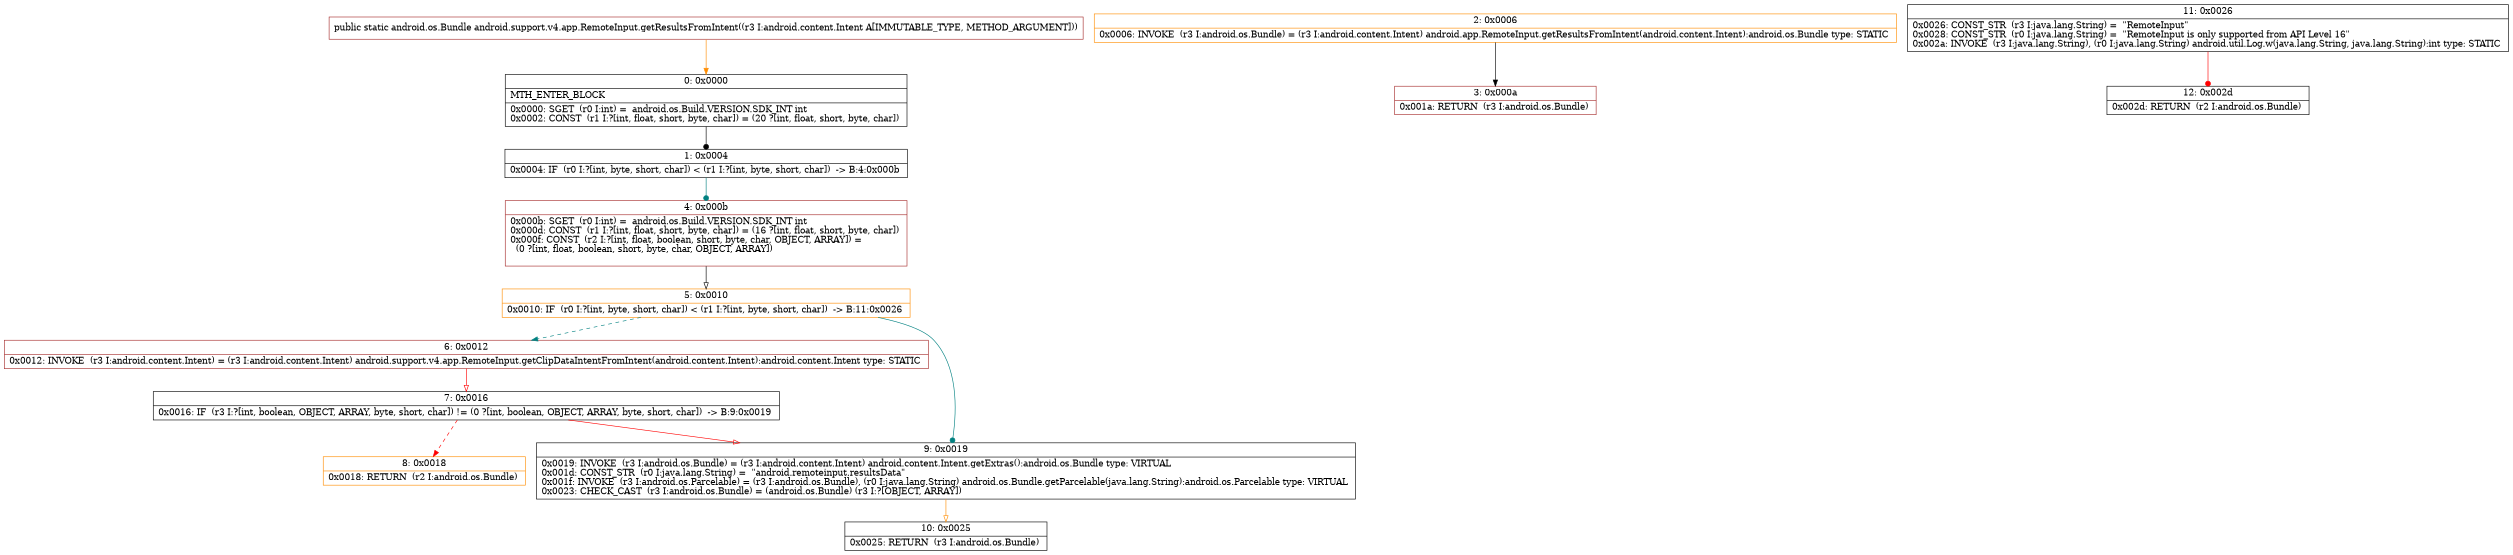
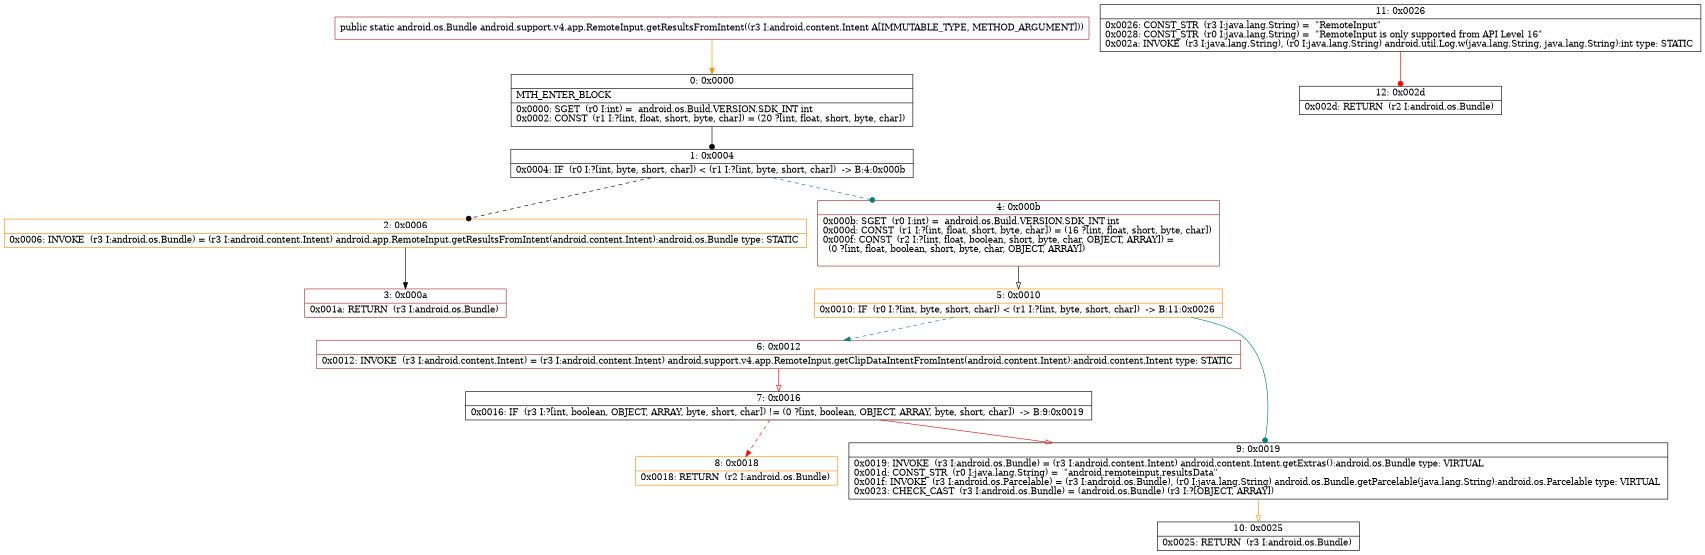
edge "1: 0x0004" -> "4: 0x000b": style solid -> dashed
edge "1: 0x0004" -> "2: 0x0006": added
